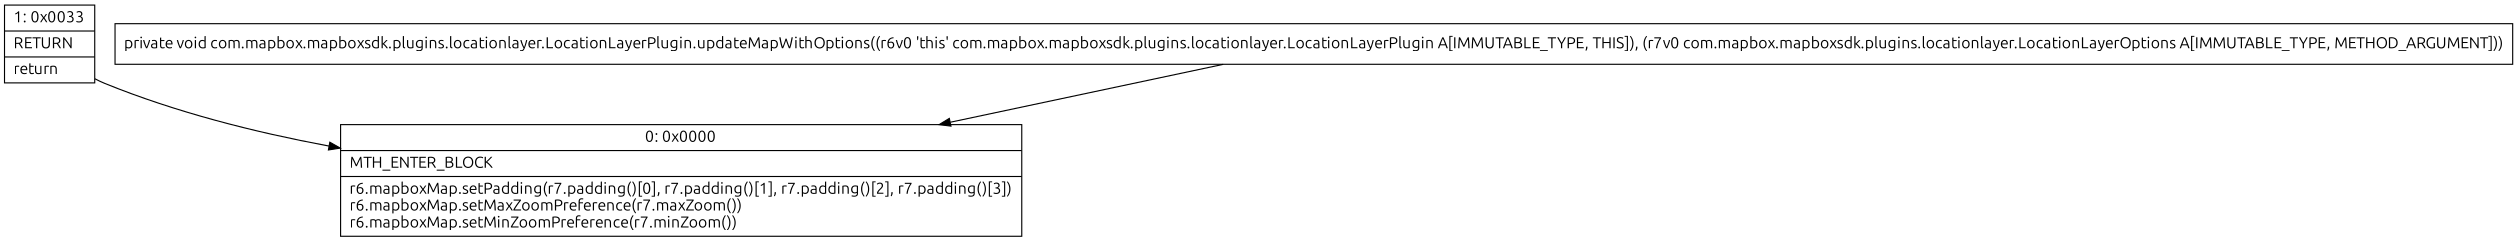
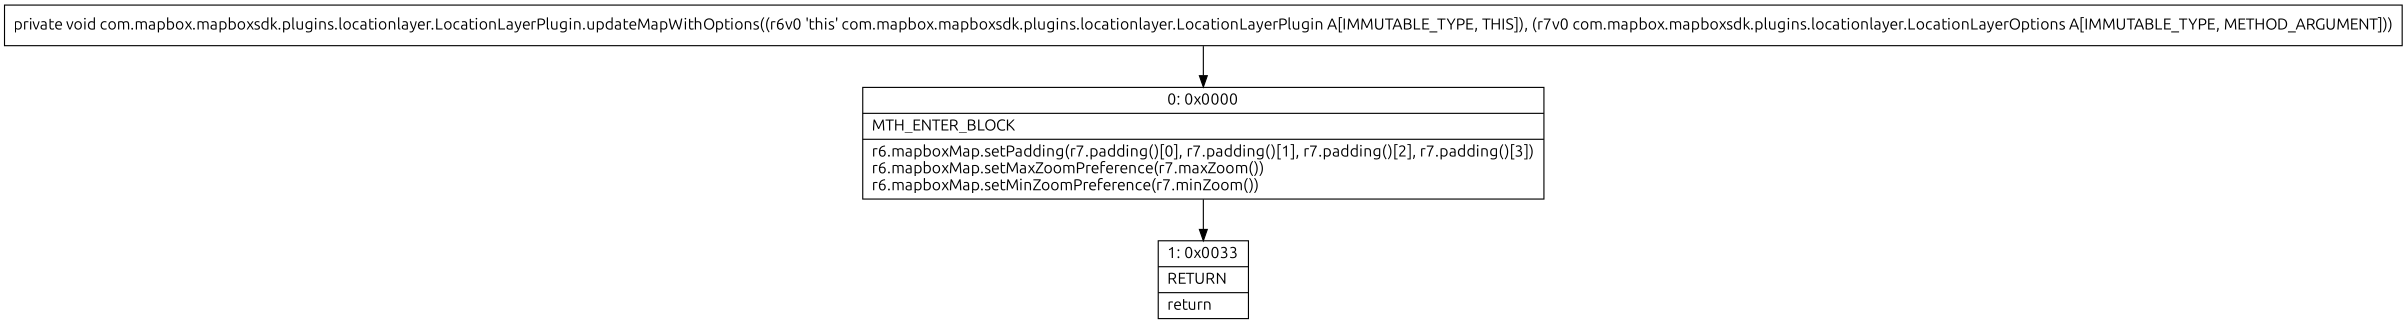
edge "1: 0x0033" -> "0: 0x0000": reversed
